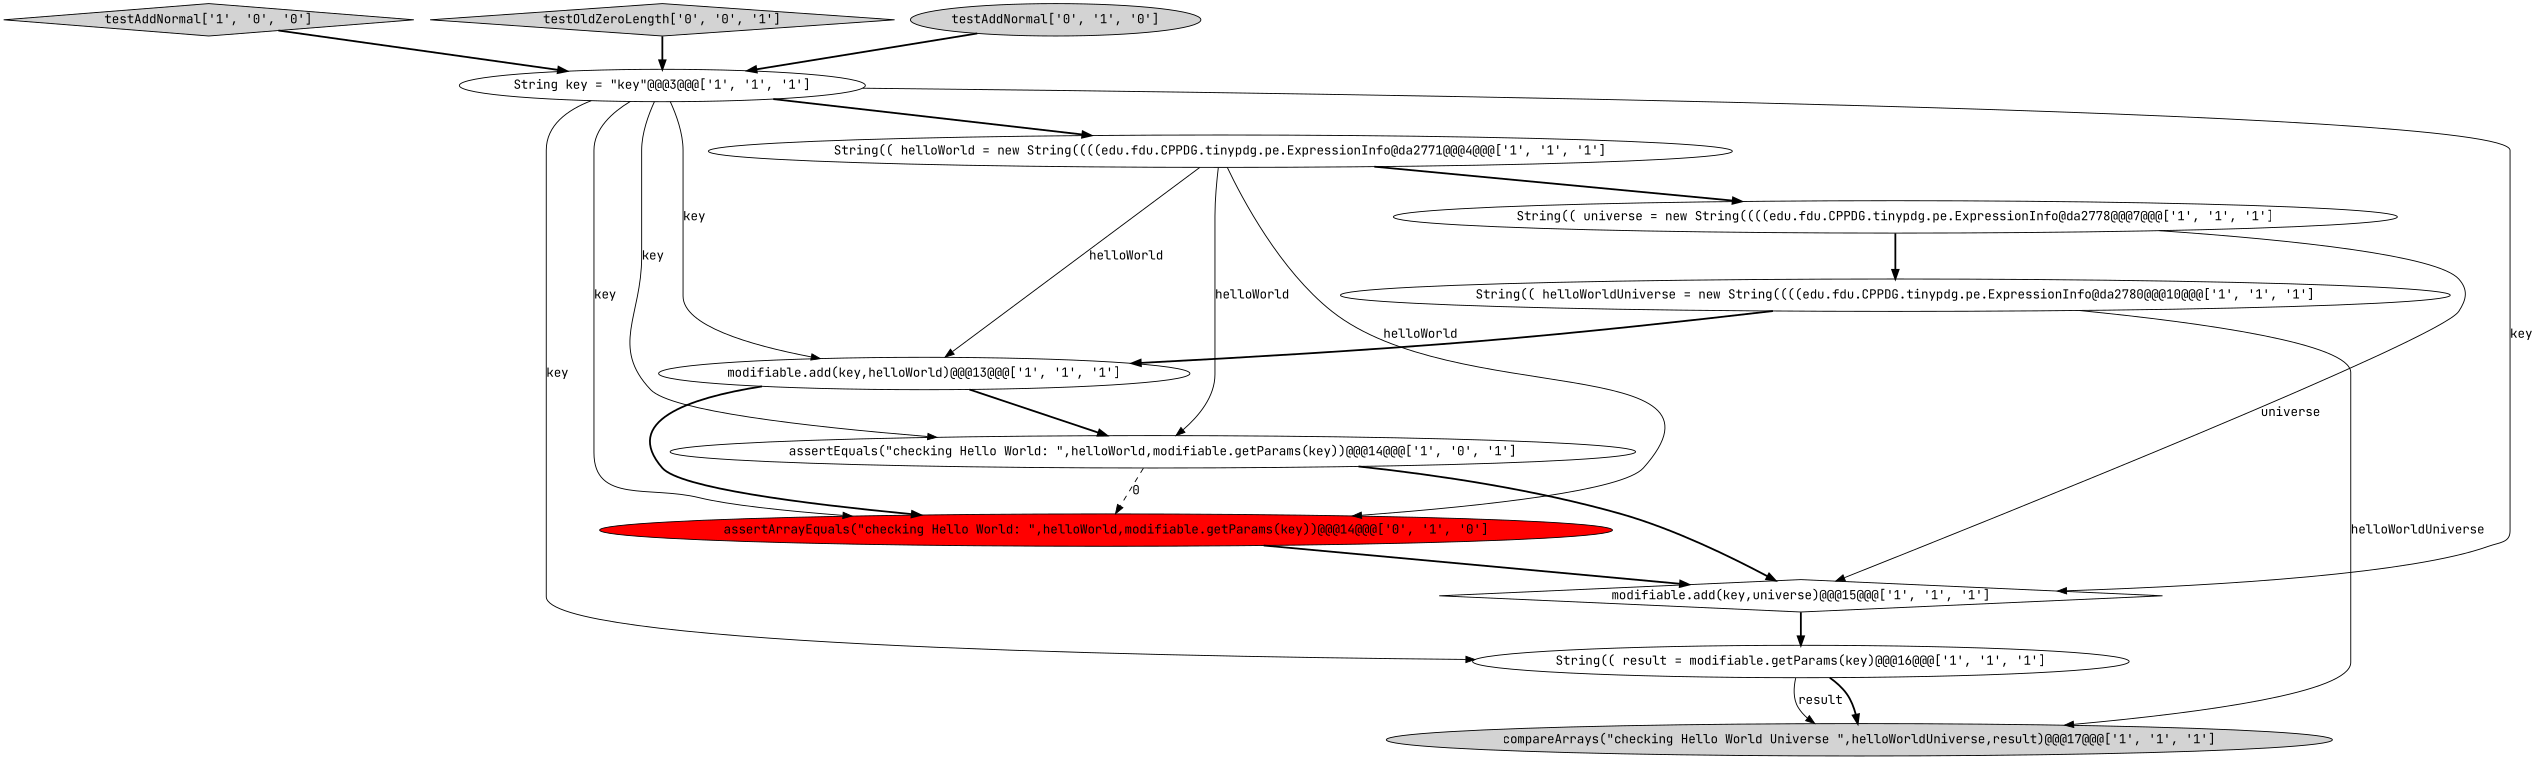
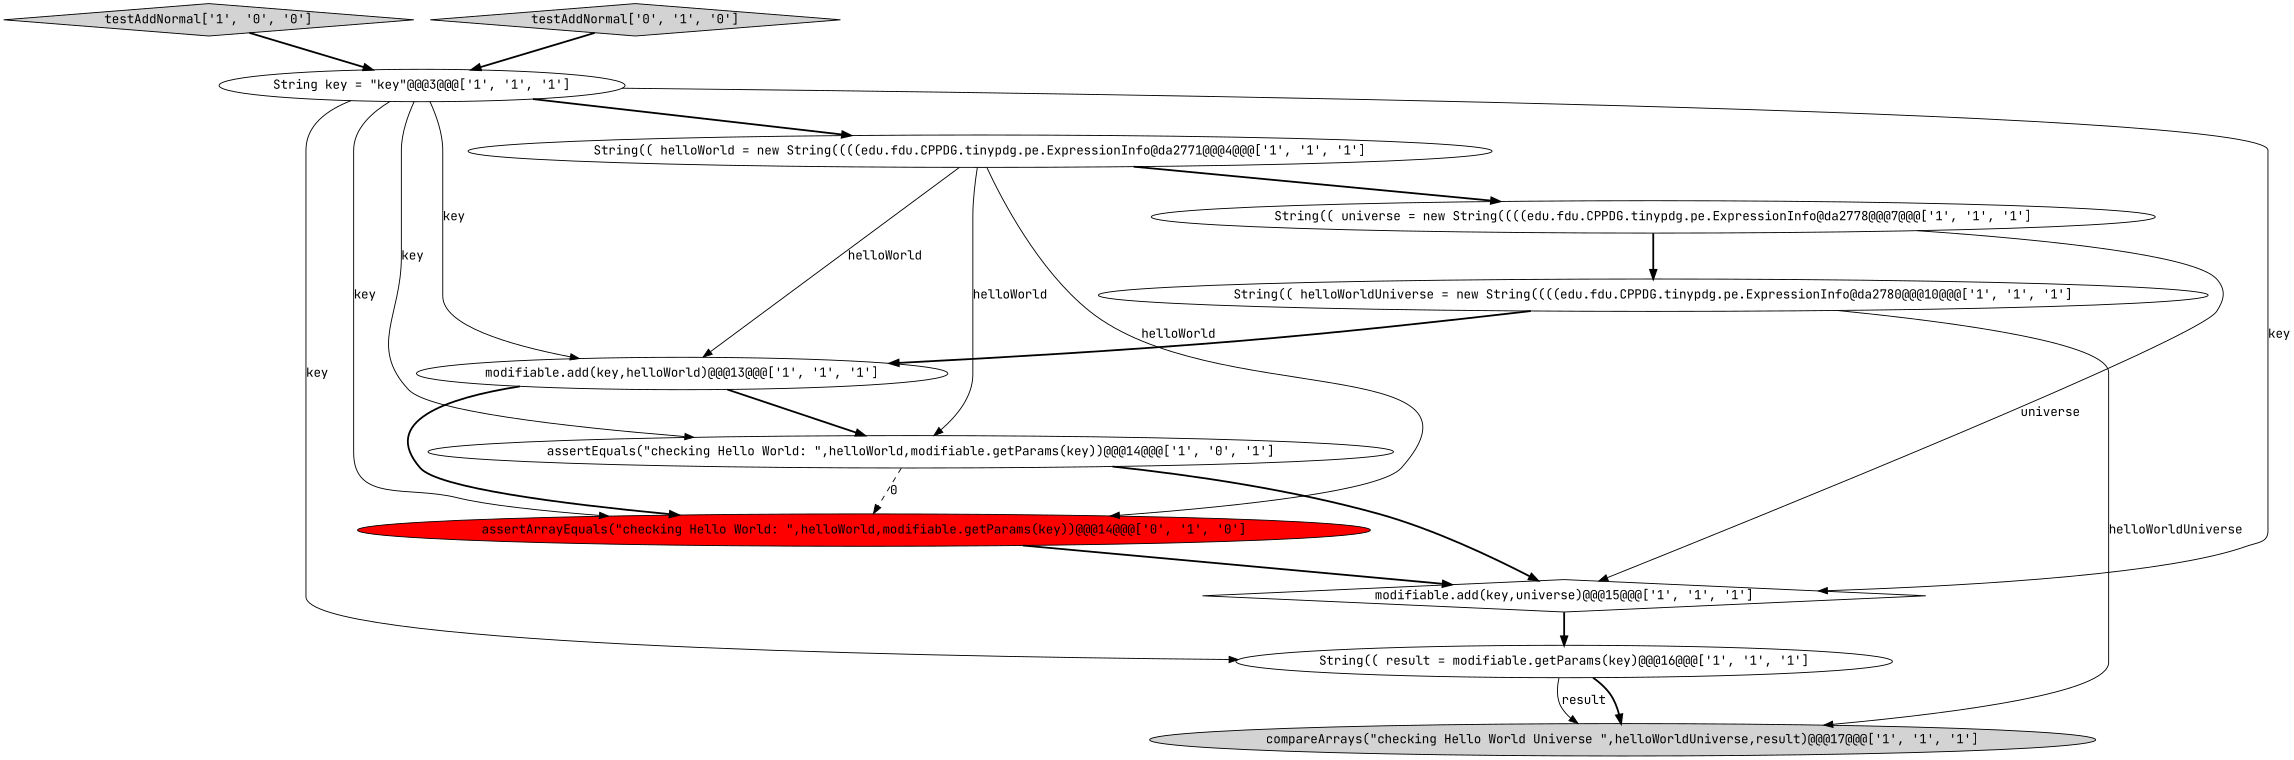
node "testOldZeroLength['0', '0', '1']": removed
node "testAddNormal['0', '1', '0']": shape ellipse -> diamond
